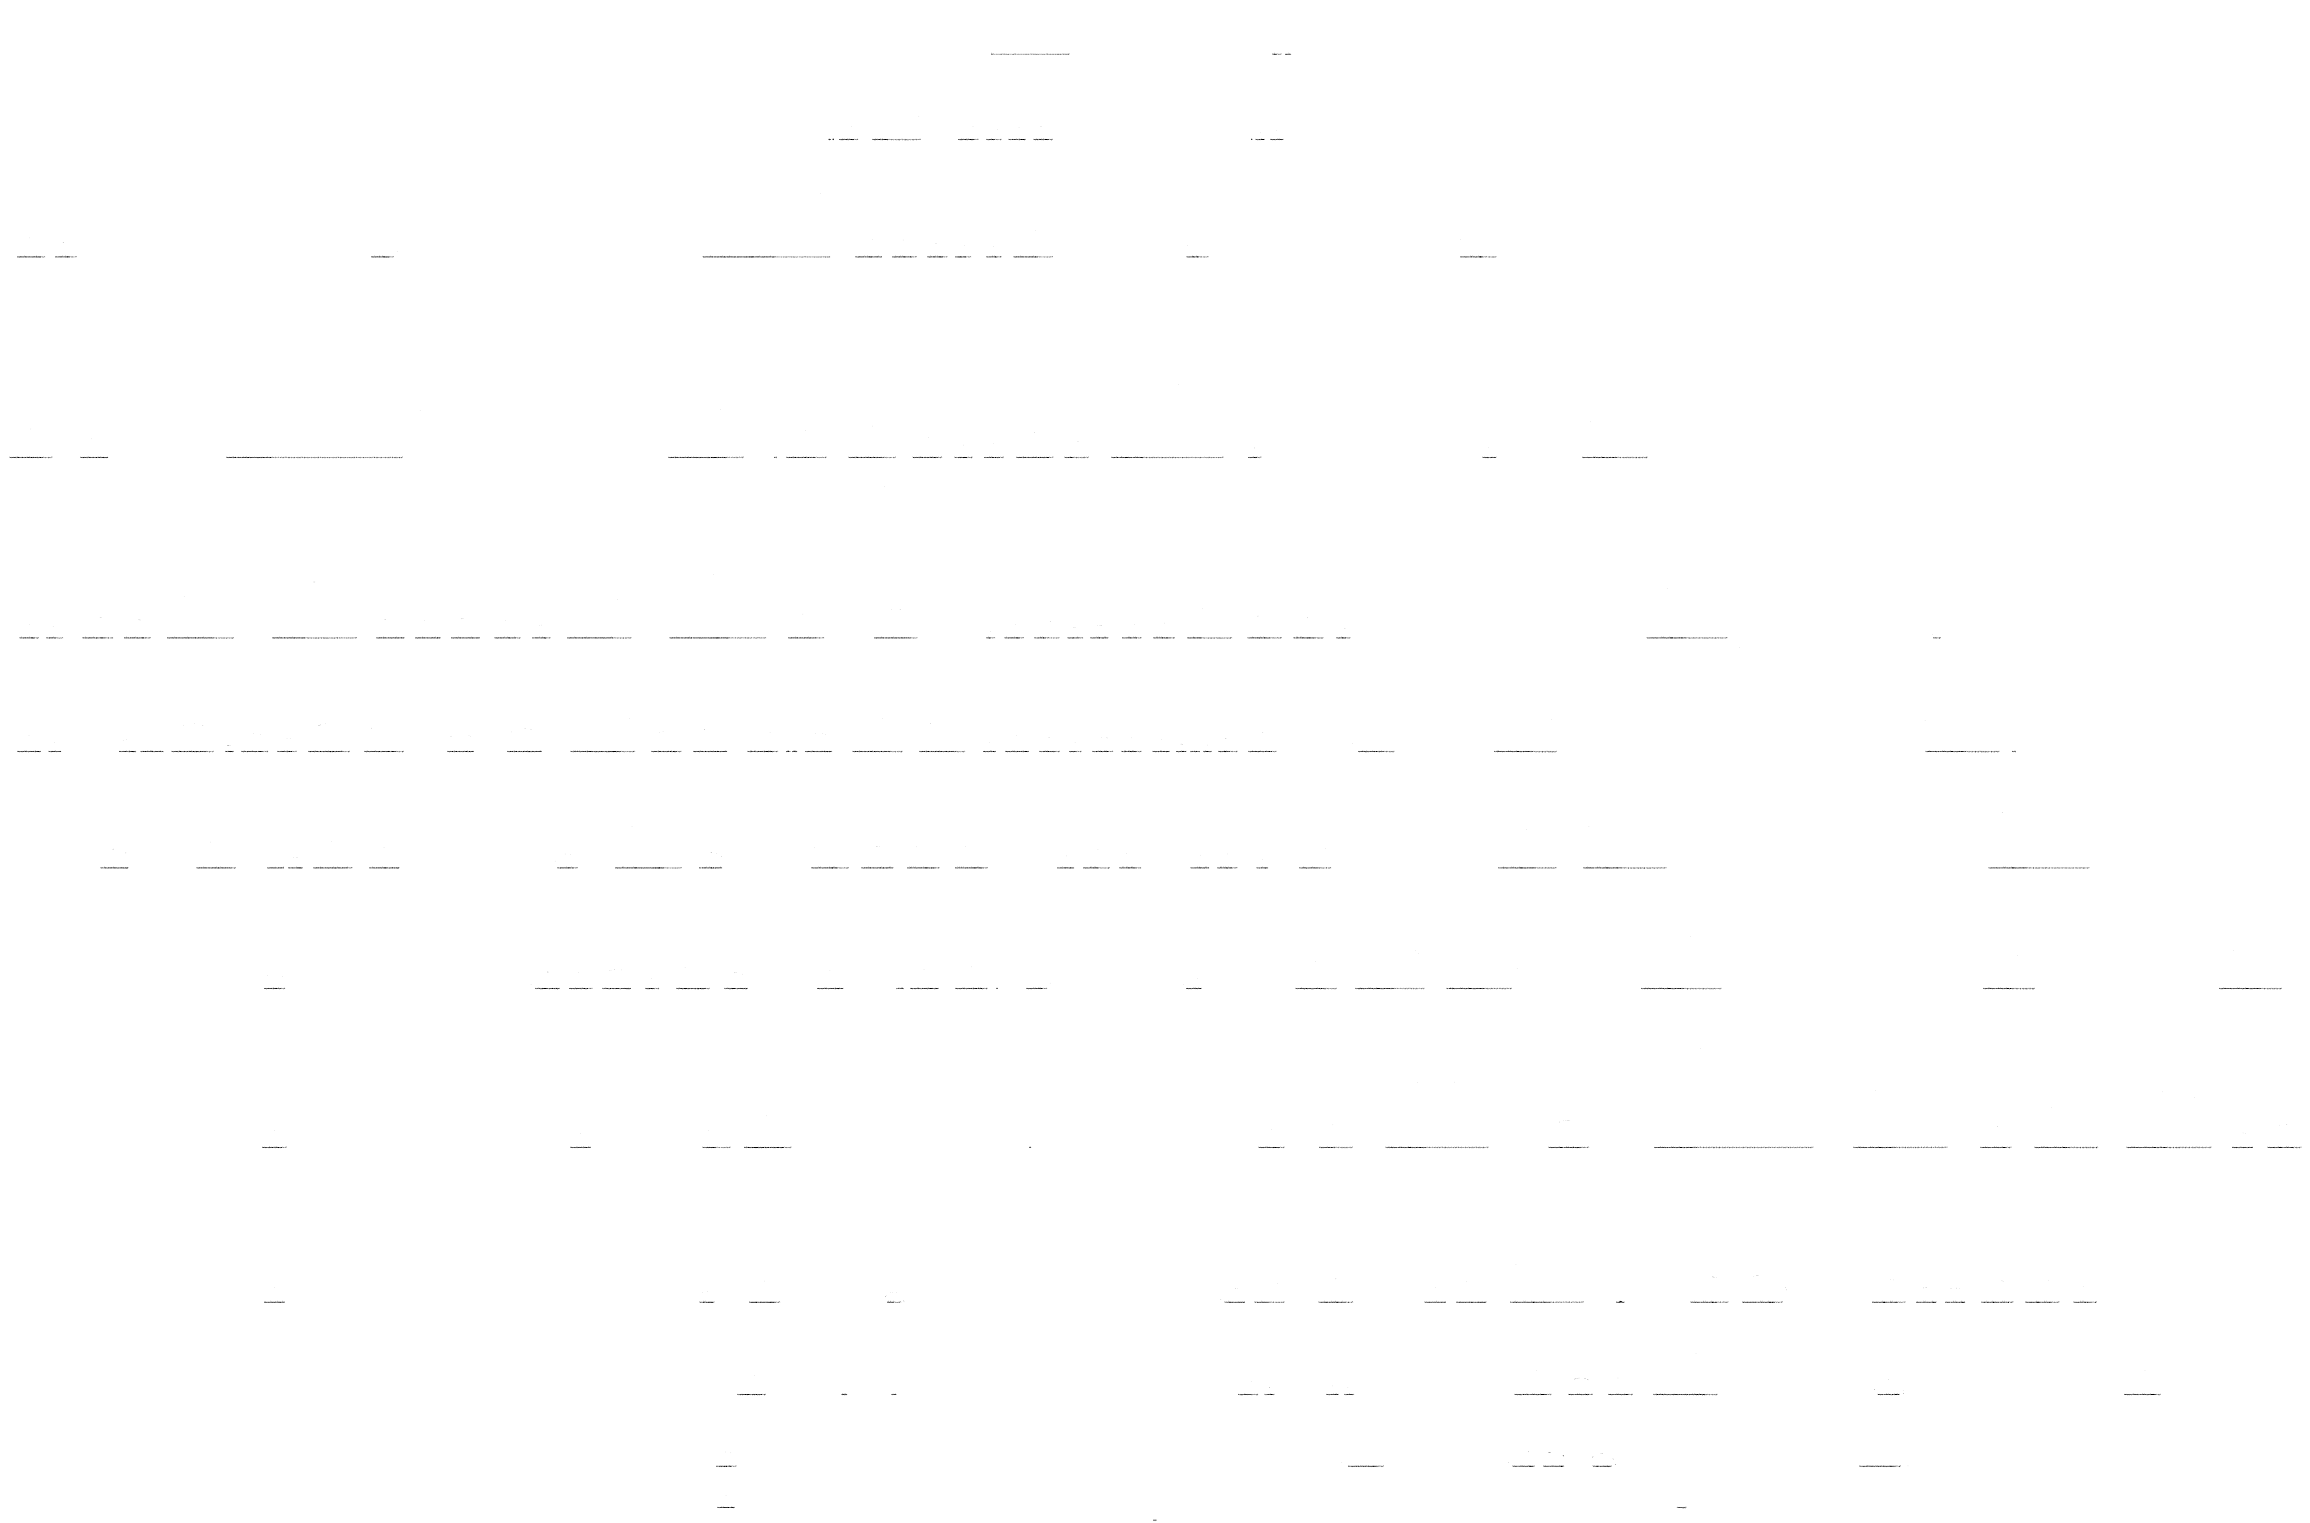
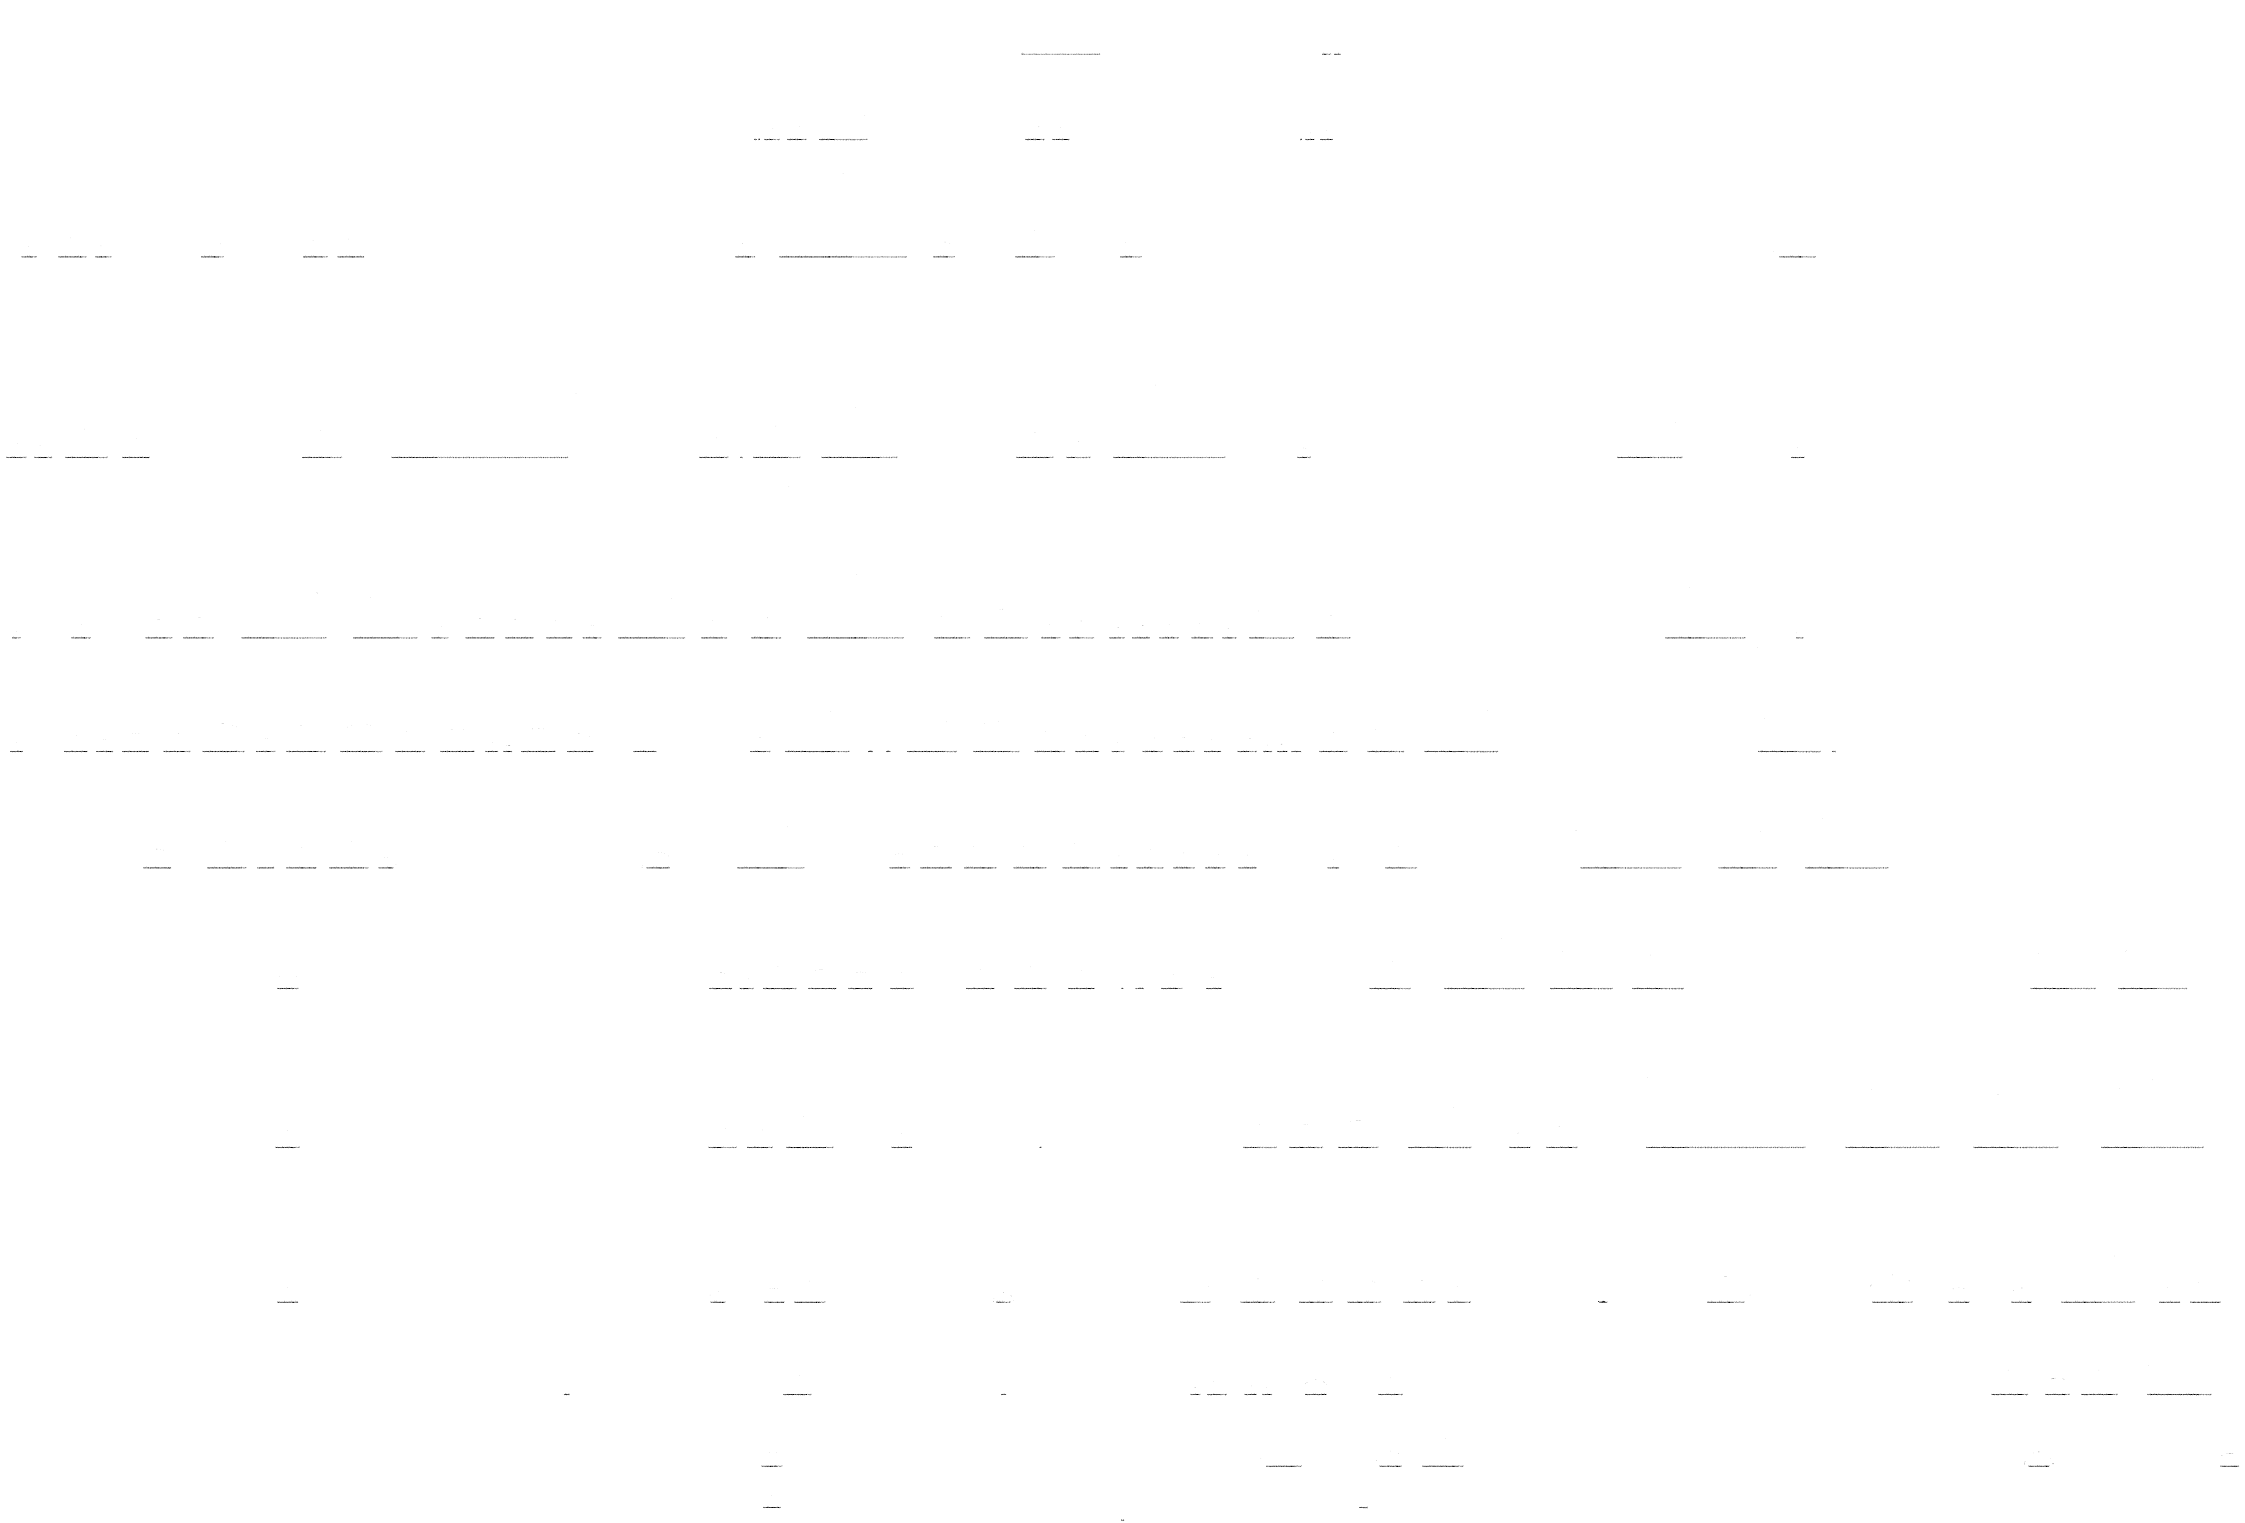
node "{_ZNSt3mapIiiSt4lessIiESaISt4pairIKiiEEE5beginEv|{<s0>41}}": removed
